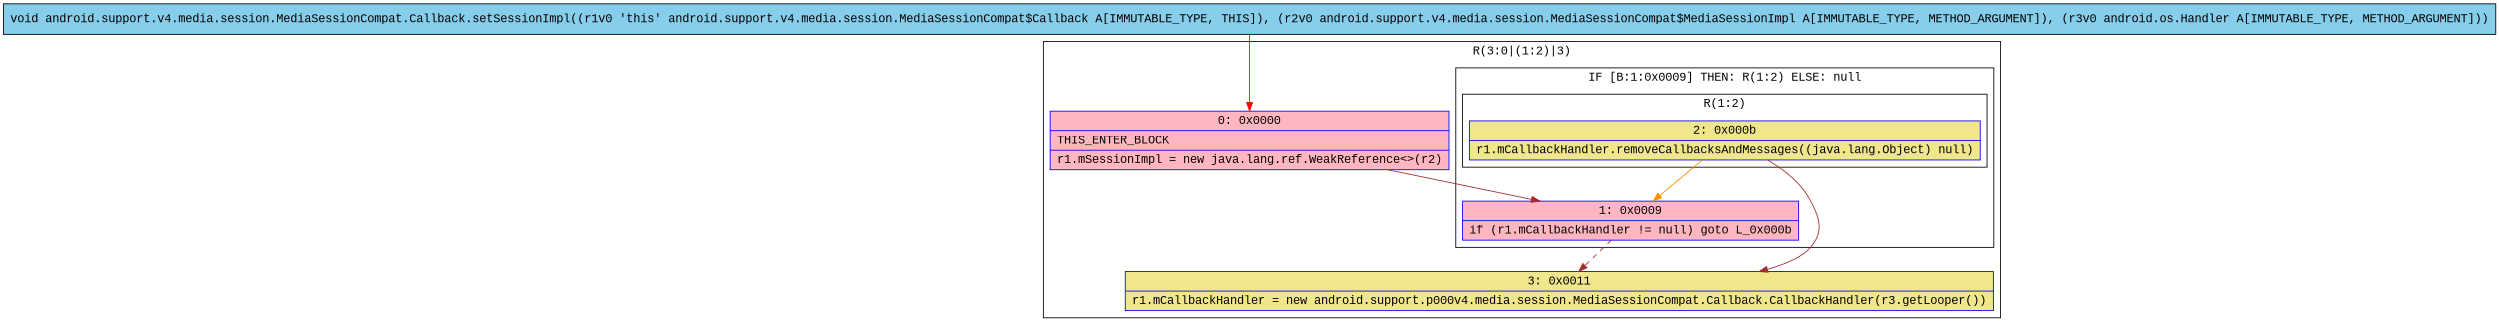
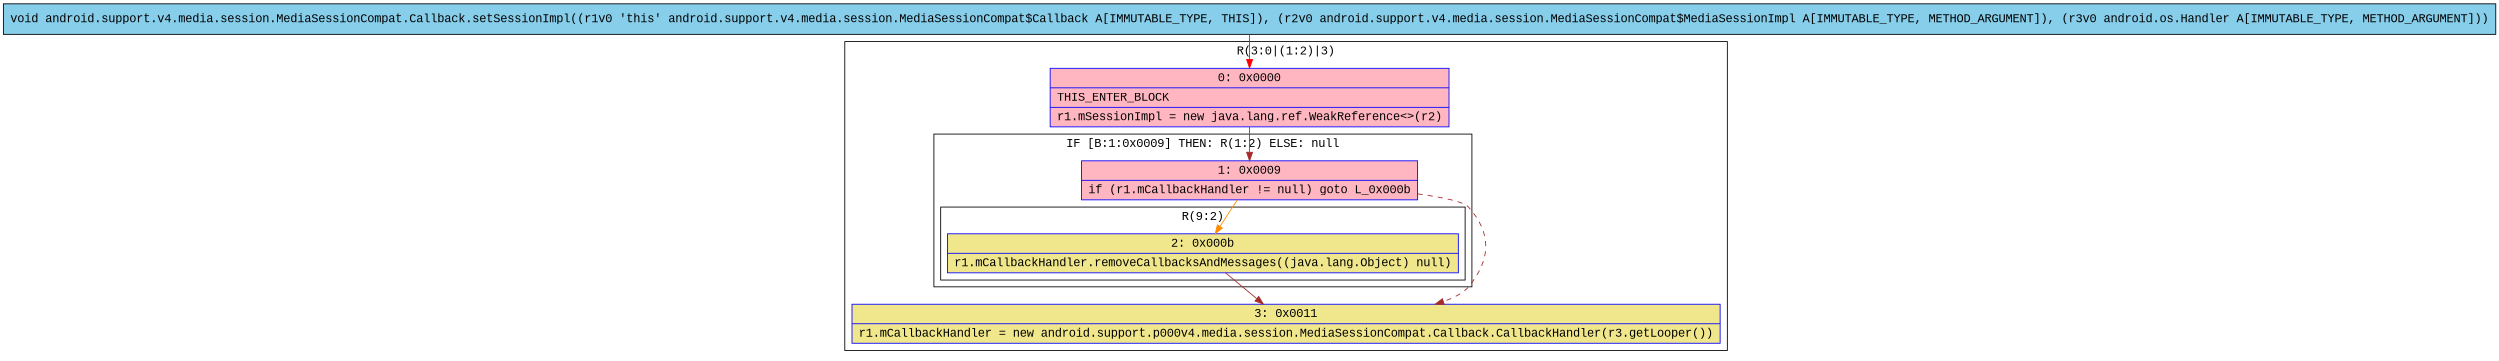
cluster "R(1:2)": label "R(1:2)" -> "R(9:2)"
edge "2: 0x000b" -> "1: 0x0009": reversed
